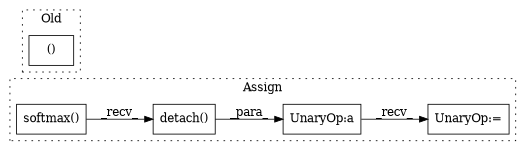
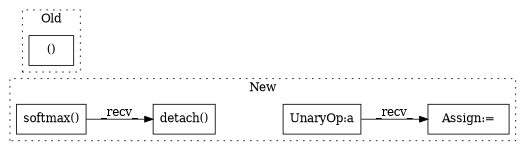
cluster "Assign": label "Assign" -> "New"
edge "detach()" -> "UnaryOp:a": removed, label "_para_"
node "UnaryOp:=": label "UnaryOp:=" -> "Assign:="
